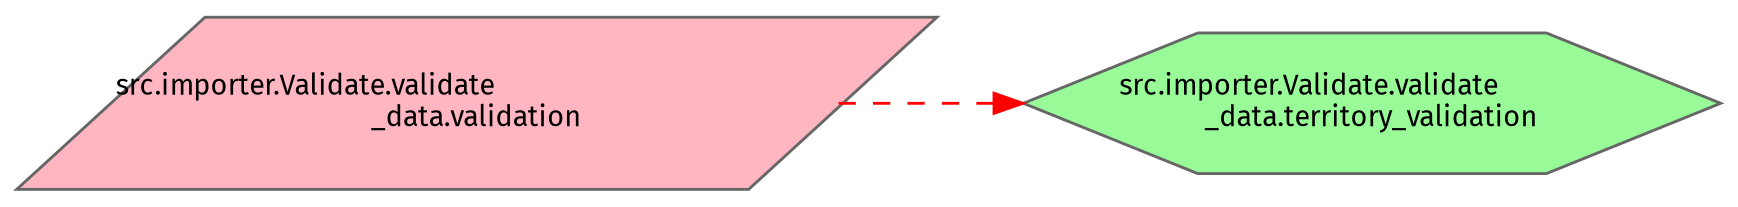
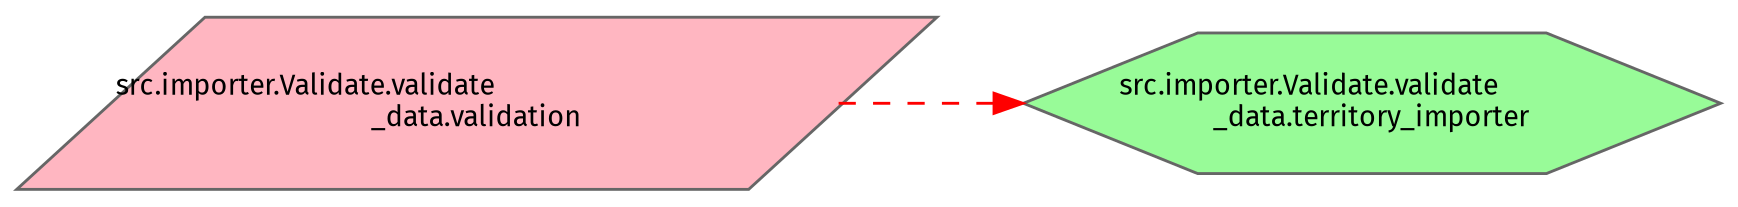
node "src.importer.Validate.validate _data.territory_validation": label "src.importer.Validate.validate _data.territory_validation" -> "src.importer.Validate.validate _data.territory_importer"
